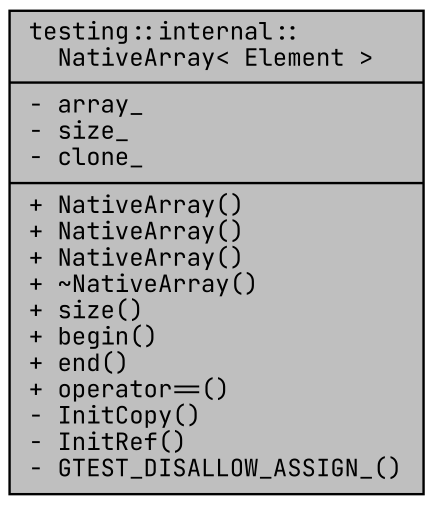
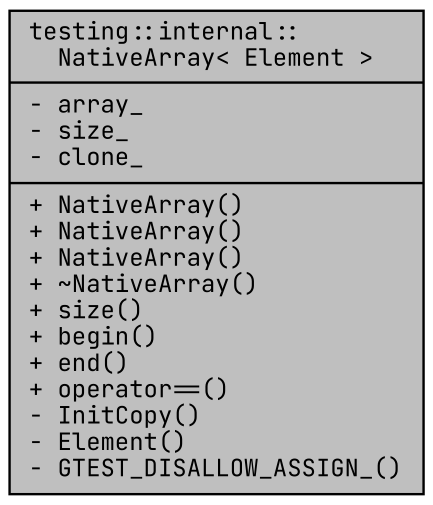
node "testing::internal::": text "- InitRef()" -> "- Element()"
